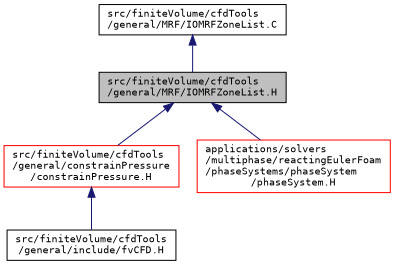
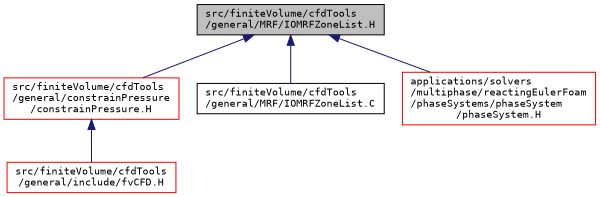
edge "src/finiteVolume/cfdTools /general/MRF/IOMRFZoneList.H" -> "src/finiteVolume/cfdTools /general/MRF/IOMRFZoneList.C": reversed
node "src/finiteVolume/cfdTools /general/include/fvCFD.H": color black -> red
